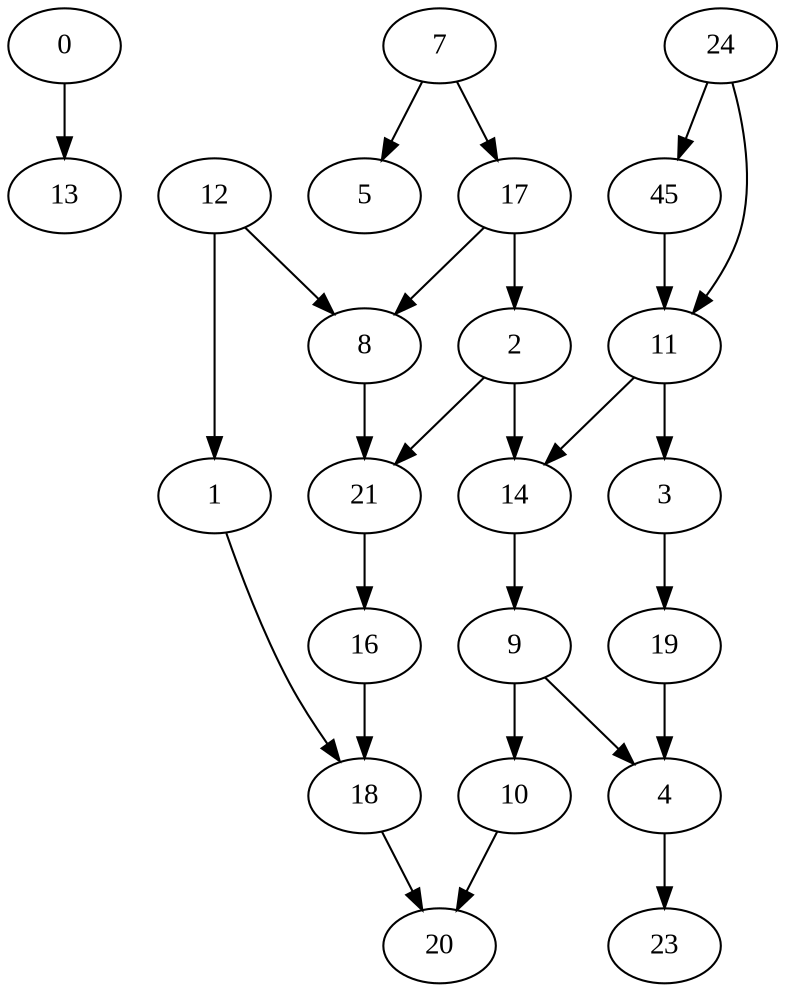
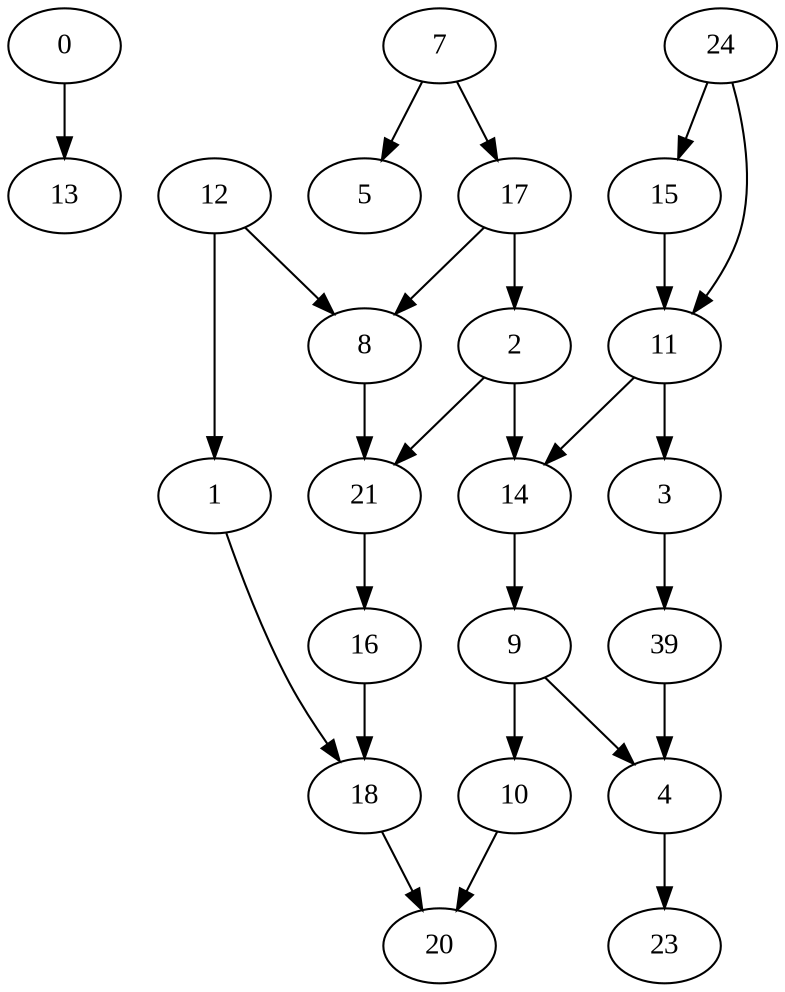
node "45": label "45" -> "15"
node "19": label "19" -> "39"
